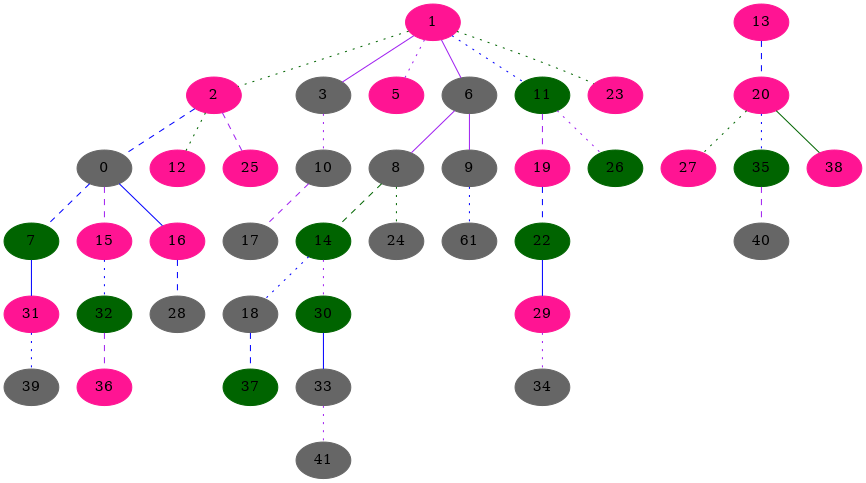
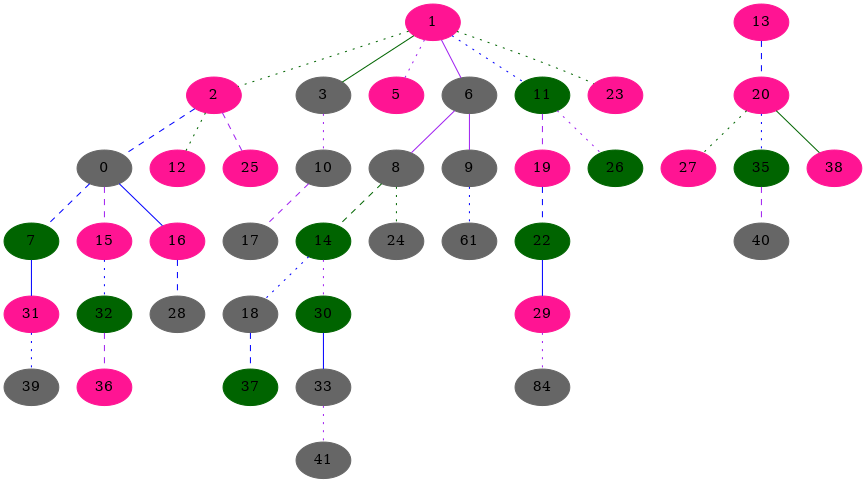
edge "1" -- "3": color purple -> darkgreen
node "34": label "34" -> "84"
